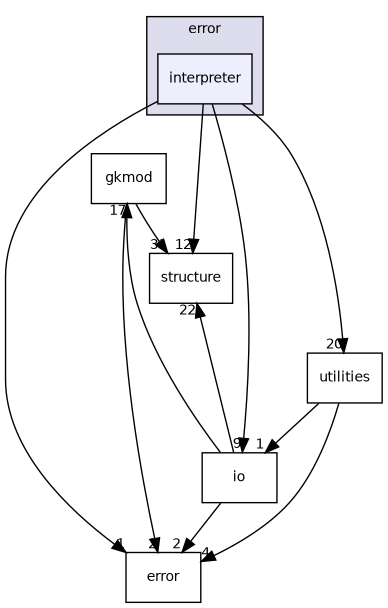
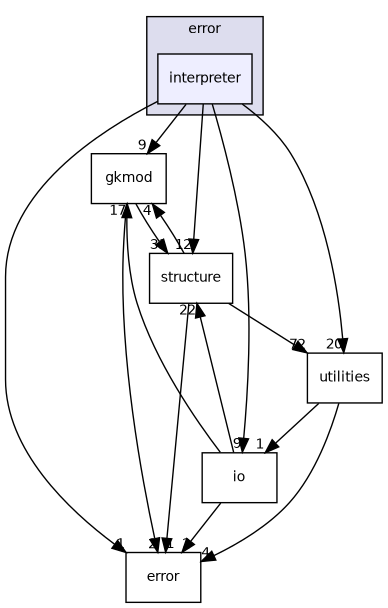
edge "interpreter" -> "gkmod": added
edge "structure" -> "gkmod": added
edge "structure" -> "utilities": added
edge "structure" -> "error": added
